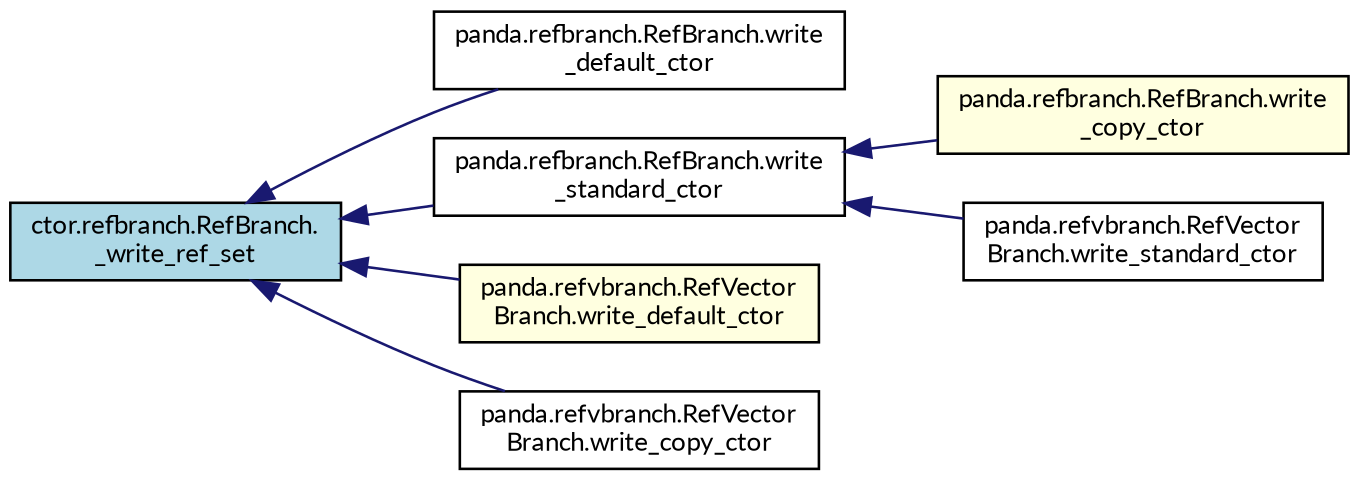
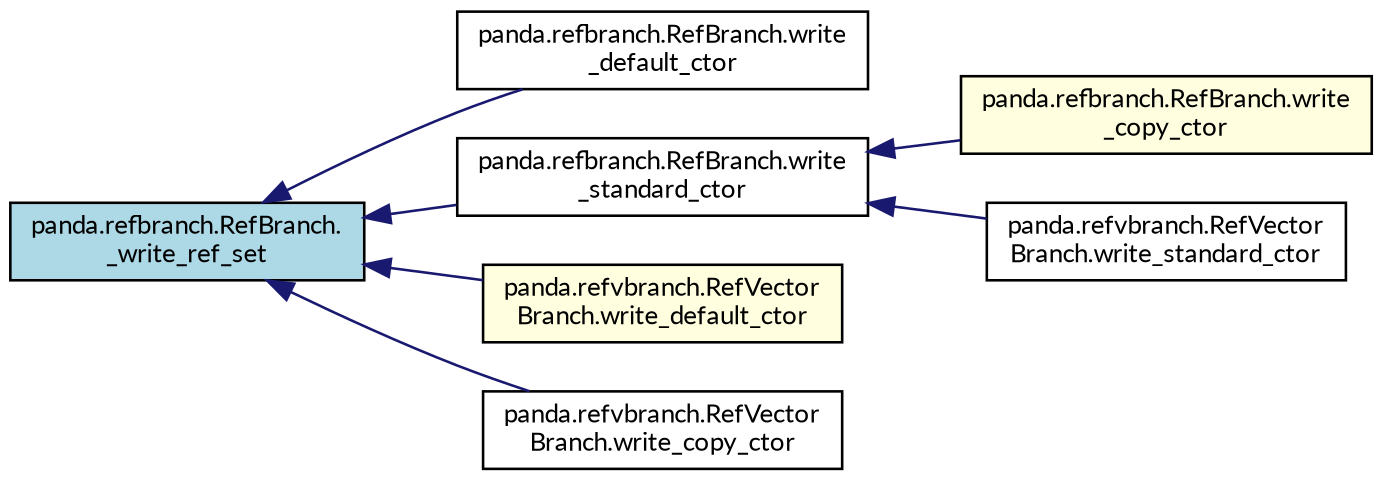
node "ctor.refbranch.RefBranch. _write_ref_set": label "ctor.refbranch.RefBranch. _write_ref_set" -> "panda.refbranch.RefBranch. _write_ref_set"
